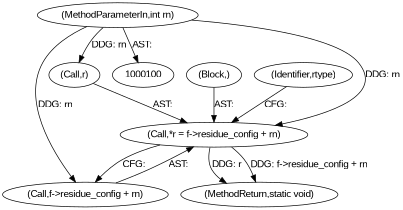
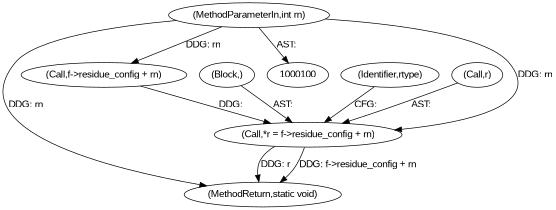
edge "(MethodParameterIn,int rn)" -> "(Call,r)": now "(MethodParameterIn,int rn)" -> "(MethodReturn,static void)"
edge "(Call,*r = f->residue_config + rn)" -> "(Call,f->residue_config + rn)": removed, label "CFG:"
edge "(Call,f->residue_config + rn)" -> "(Call,*r = f->residue_config + rn)": label "AST: " -> "DDG: "
